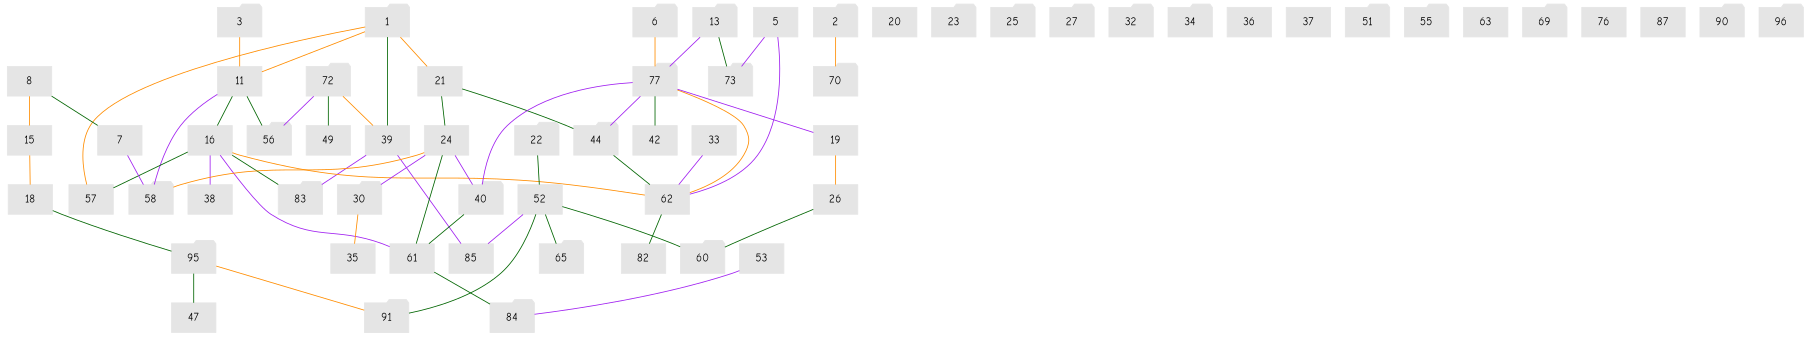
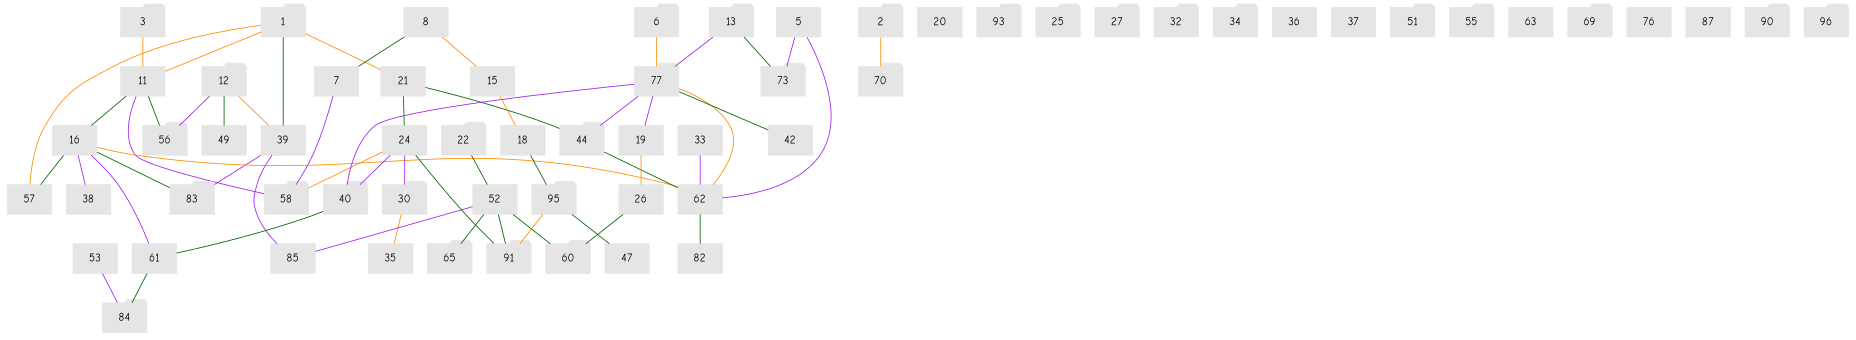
node "23": label "23" -> "93"
node "72": label "72" -> "12"
edge "24" -- "61": now "24" -- "91"
